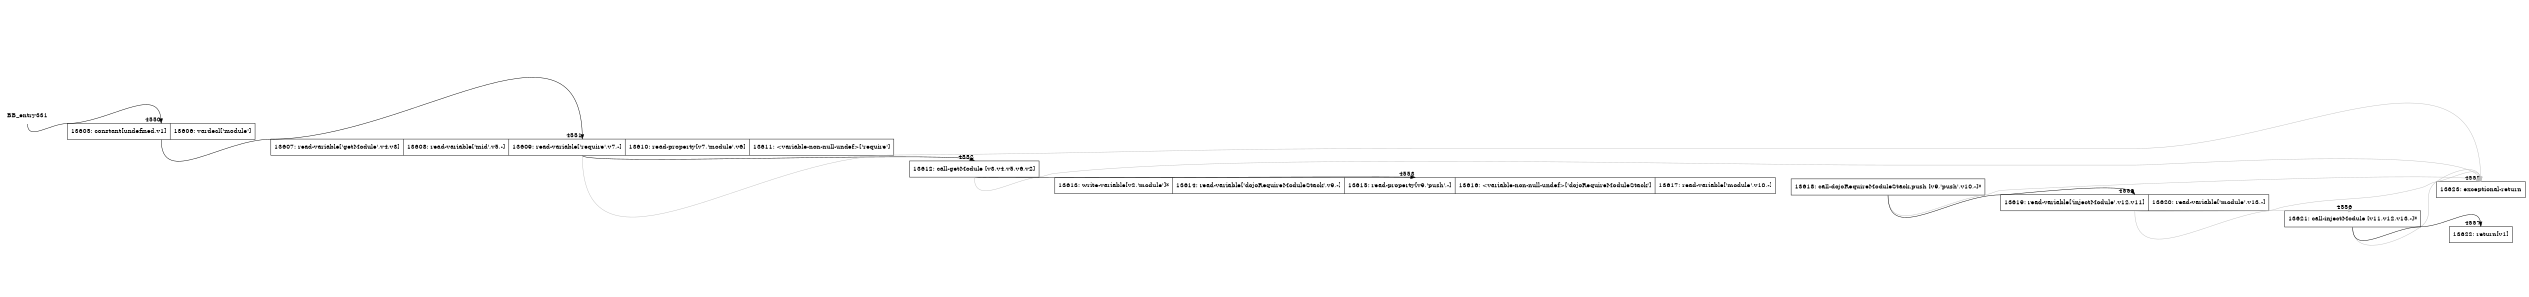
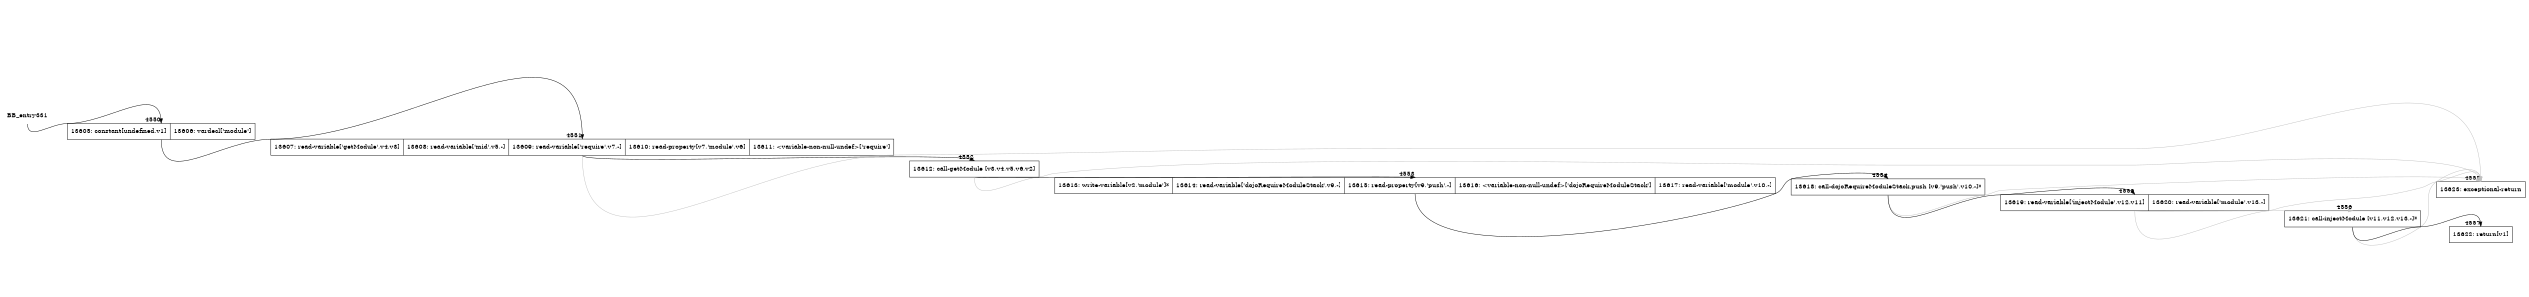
edge "13613: write-variable[v2,'module']*" -> "13618: call-dojoRequireModuleStack.push [v9,'push',v10,-]*": added
